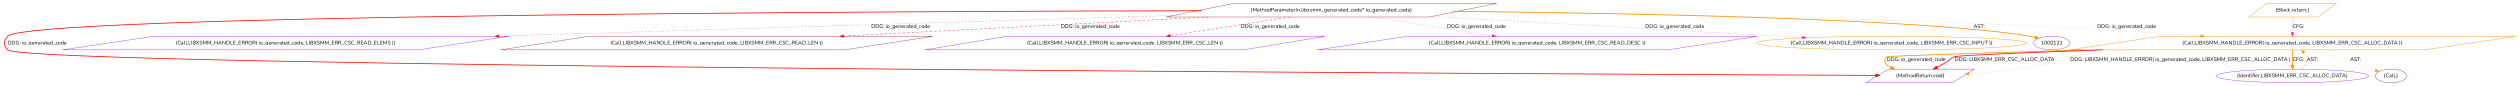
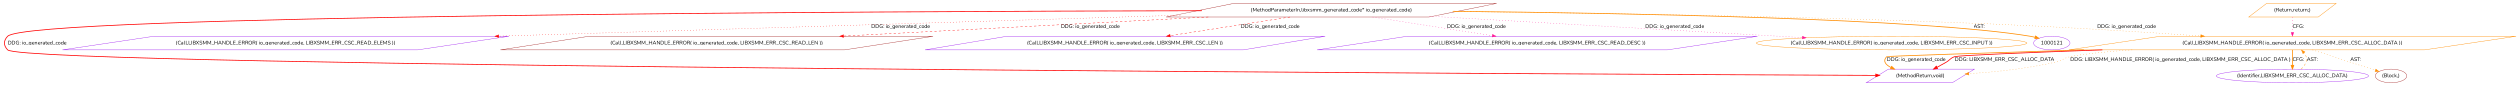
node "(Block,return;)": label "(Block,return;)" -> "(Return,return;)"
node "(Call,)": label "(Call,)" -> "(Block,)"
